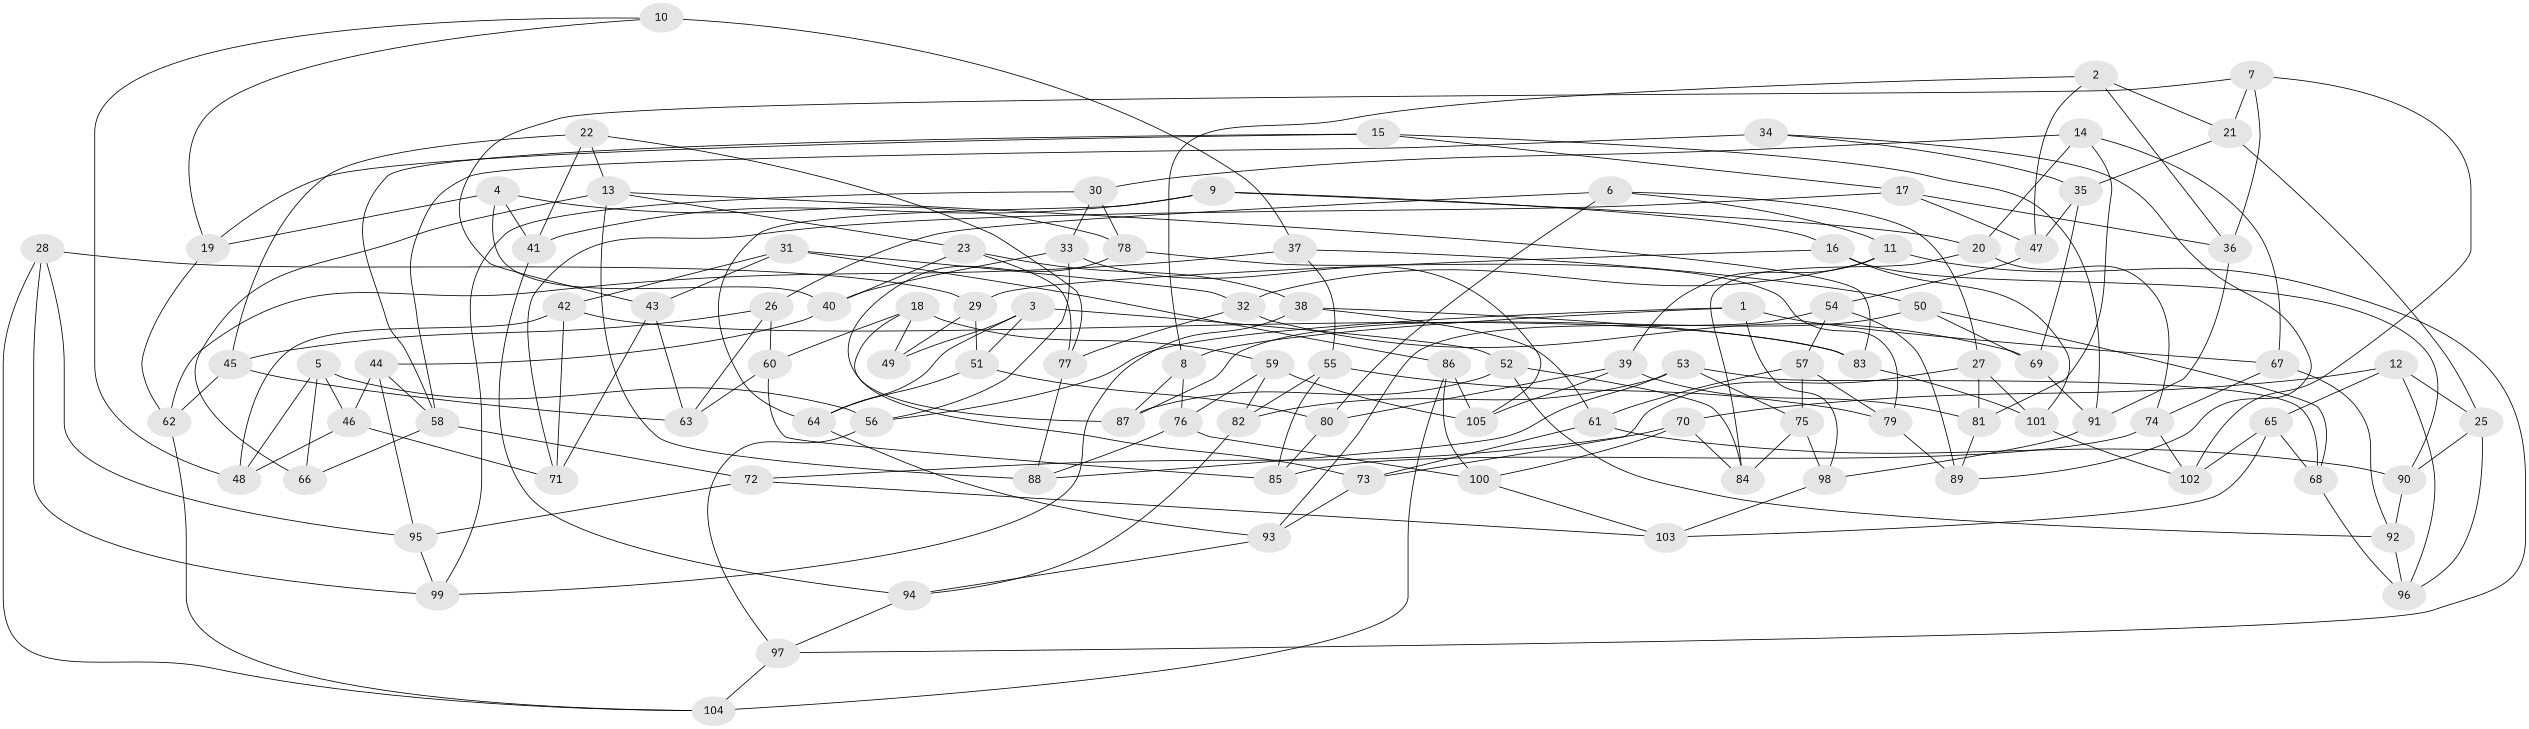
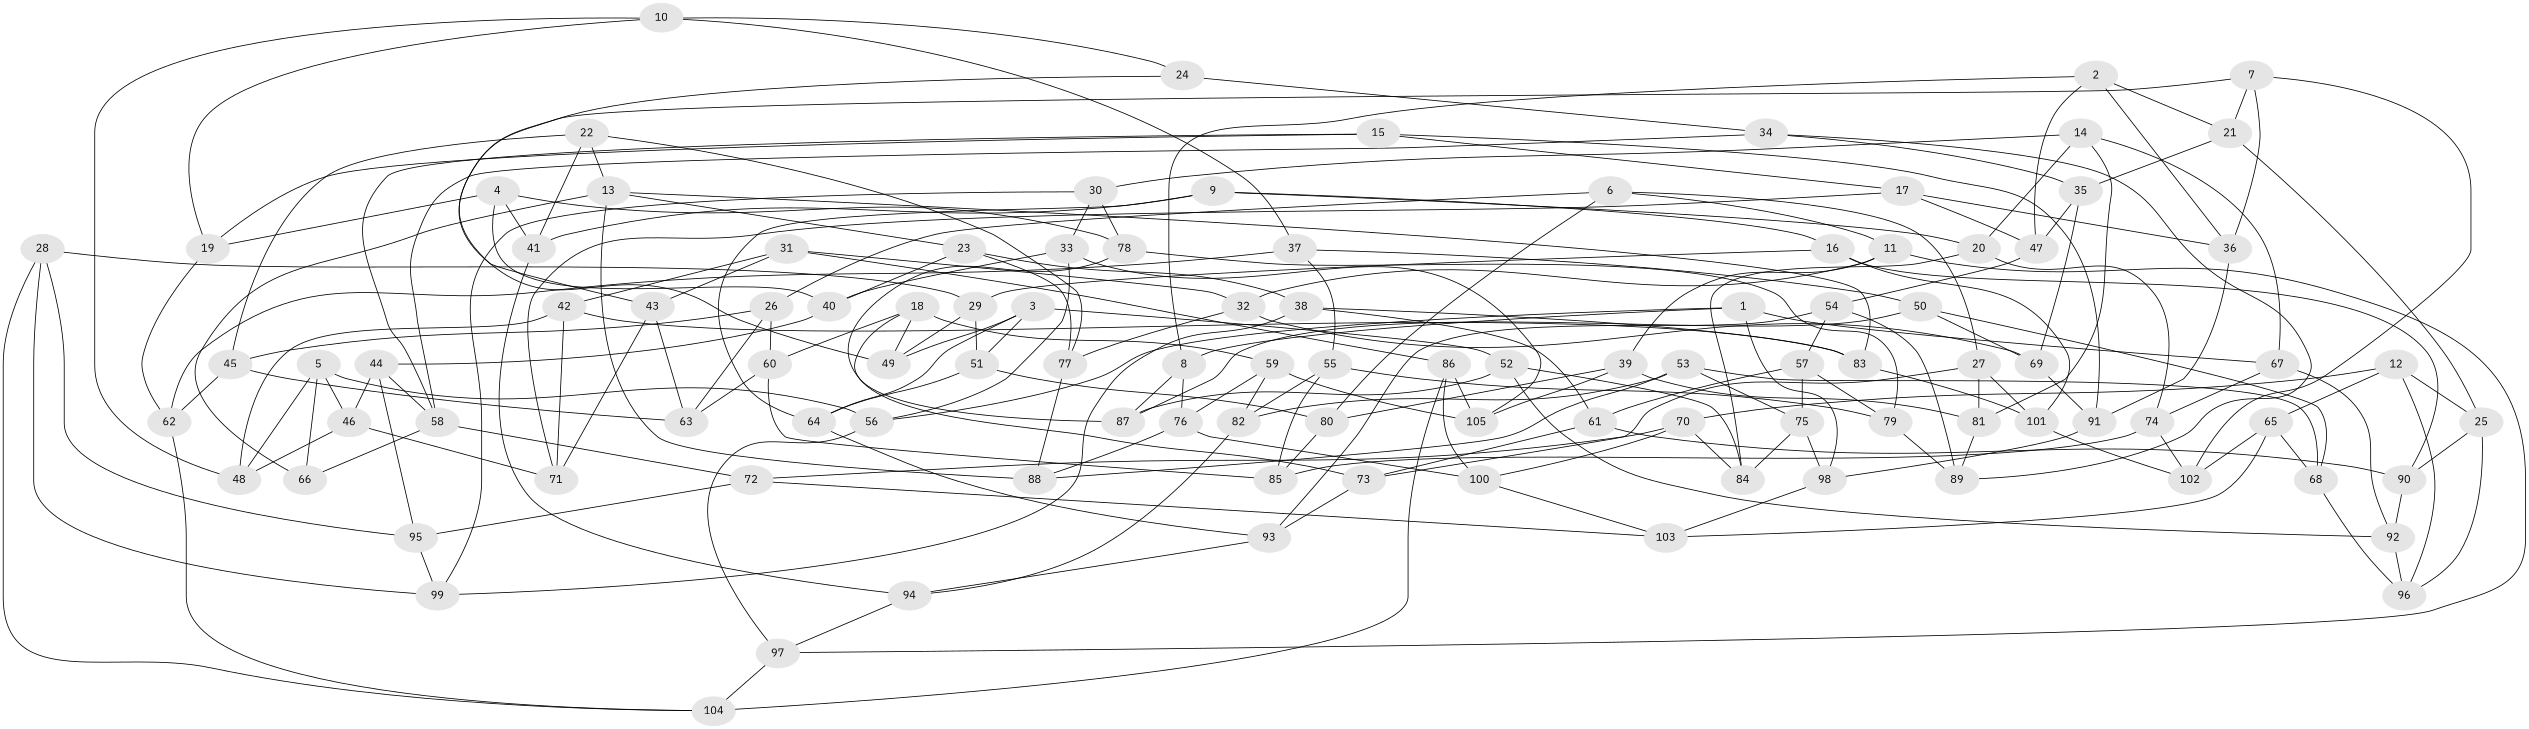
node "24": added
